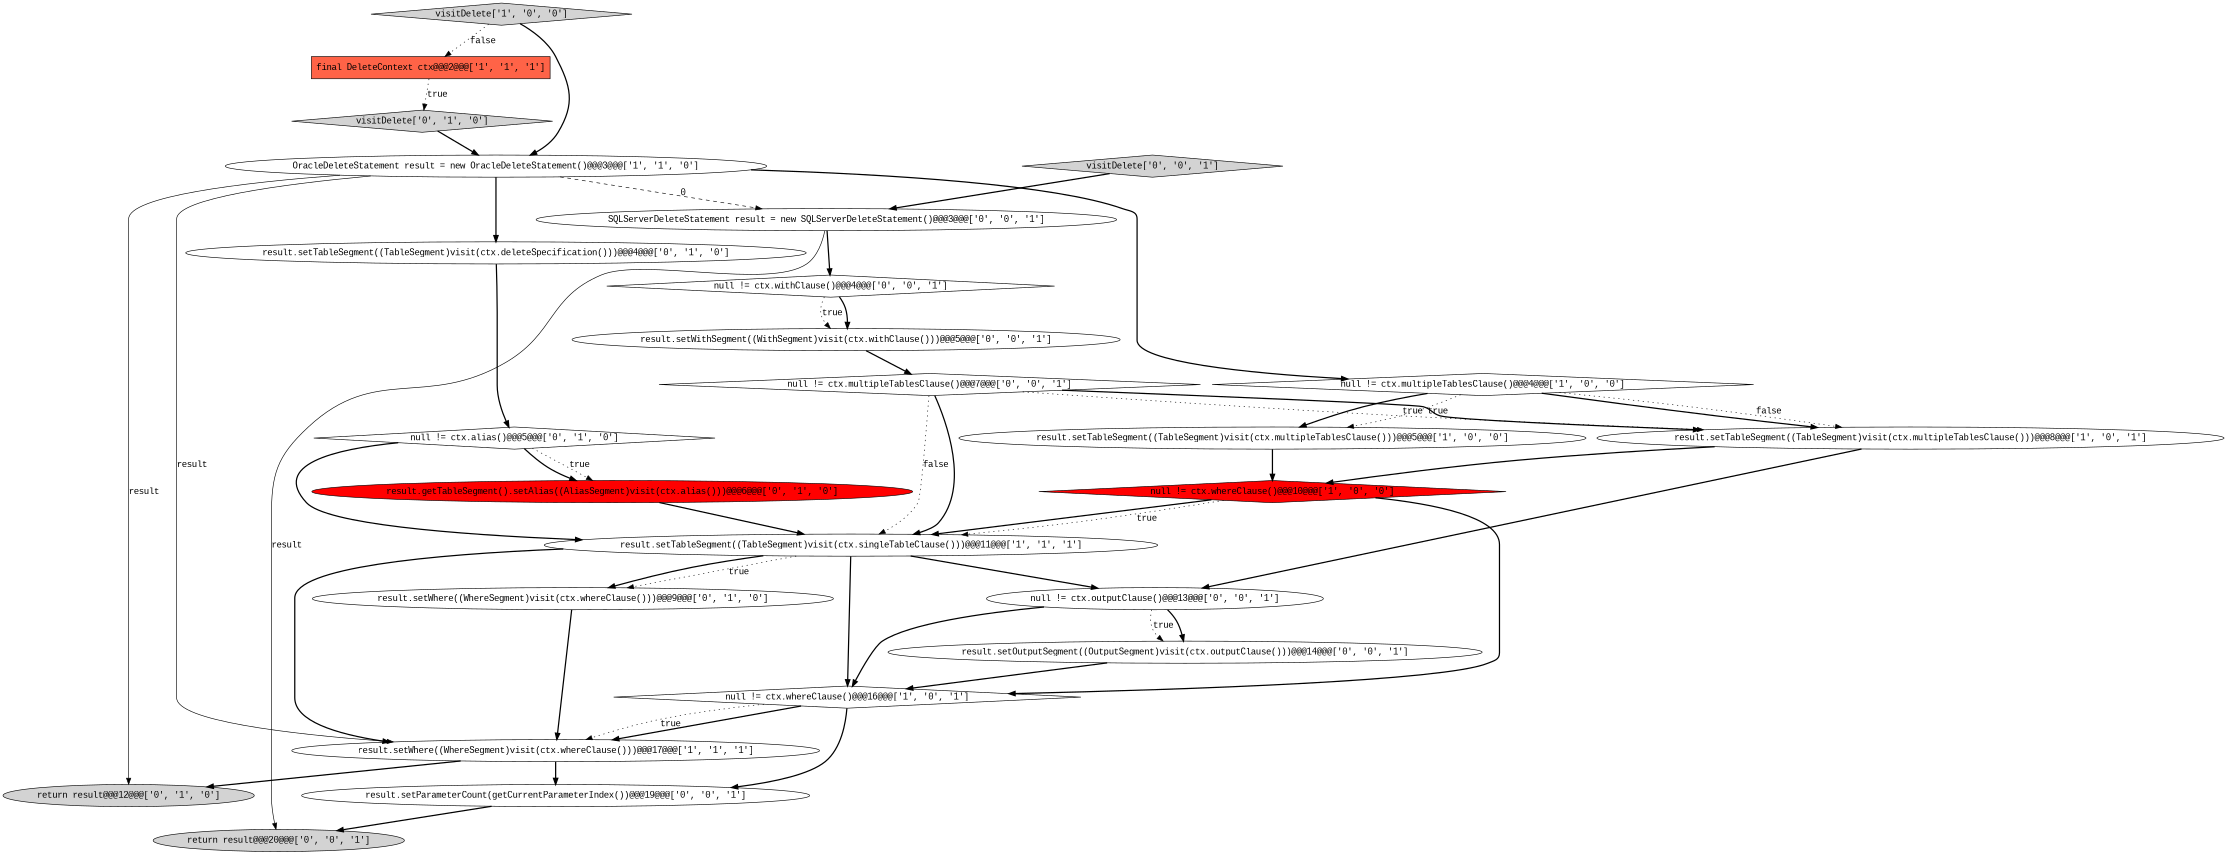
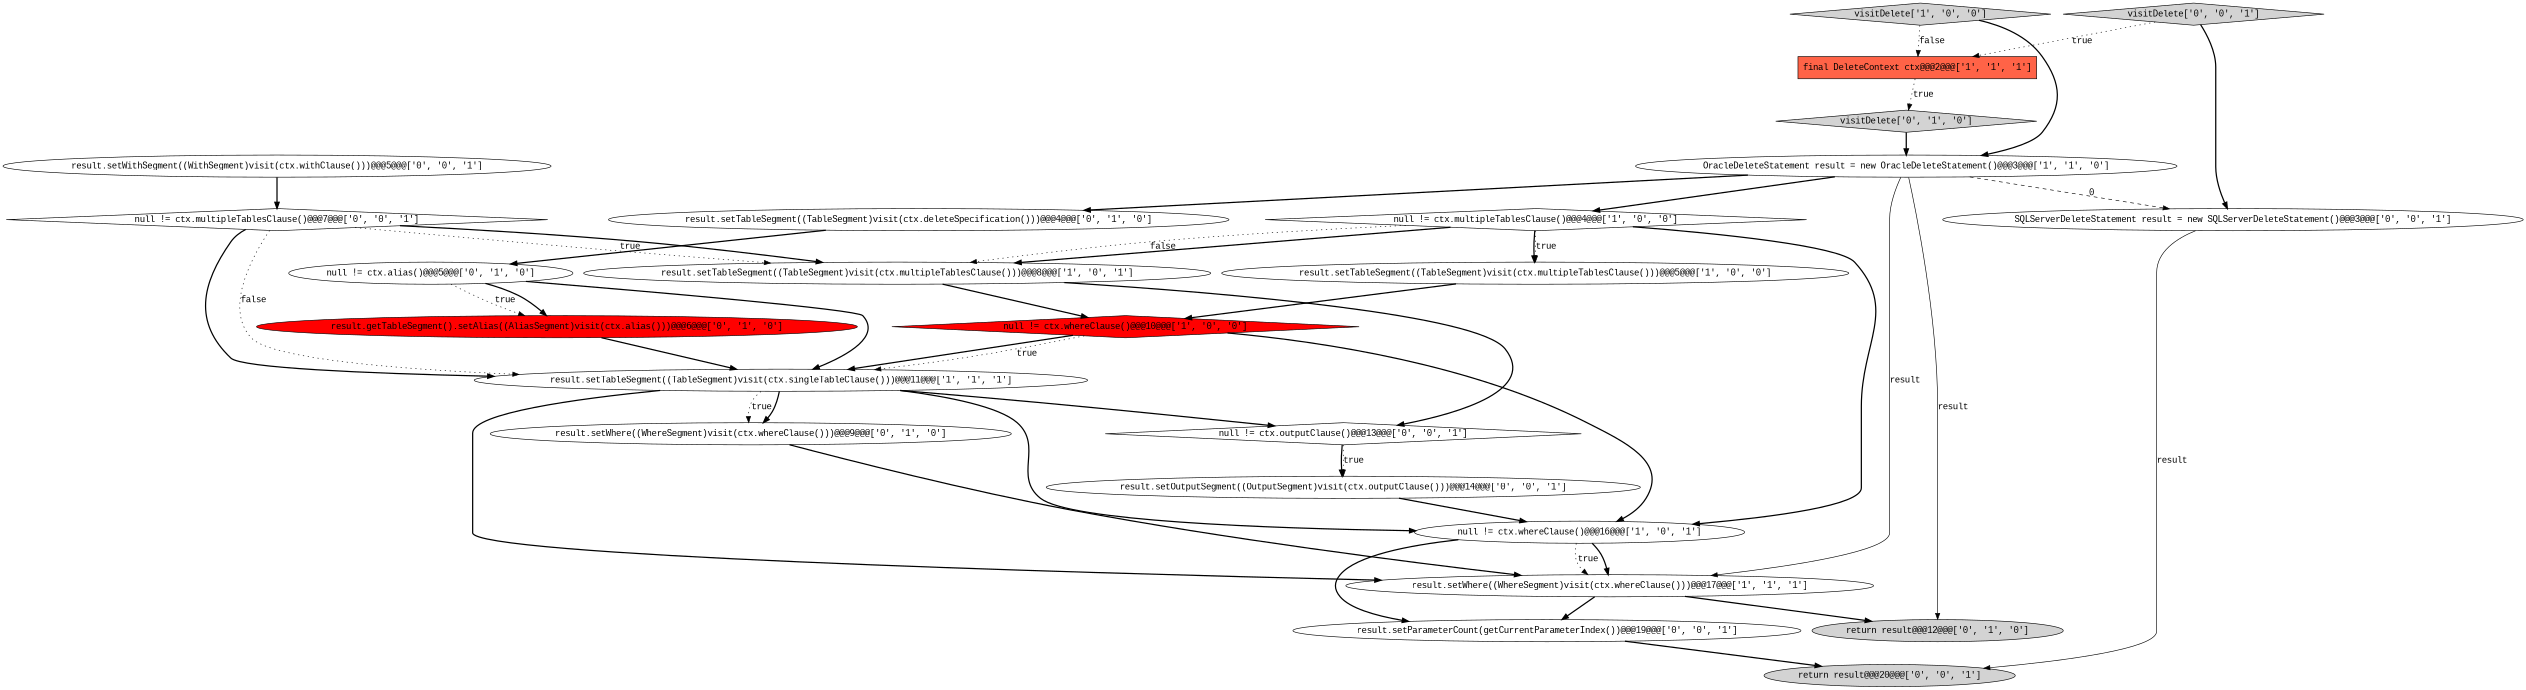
edge "visitDelete['0', '0', '1']" -> "final DeleteContext ctx@@@2@@@['1', '1', '1']": added, label "true"
node "null != ctx.withClause()@@@4@@@['0', '0', '1']": removed
node "null != ctx.alias()@@@5@@@['0', '1', '0']": shape diamond -> ellipse
node "null != ctx.outputClause()@@@13@@@['0', '0', '1']": shape ellipse -> diamond
edge "null != ctx.outputClause()@@@13@@@['0', '0', '1']" -> "null != ctx.whereClause()@@@16@@@['1', '0', '1']": now "null != ctx.multipleTablesClause()@@@4@@@['1', '0', '0']" -> "null != ctx.whereClause()@@@16@@@['1', '0', '1']"
node "null != ctx.whereClause()@@@16@@@['1', '0', '1']": shape diamond -> ellipse
